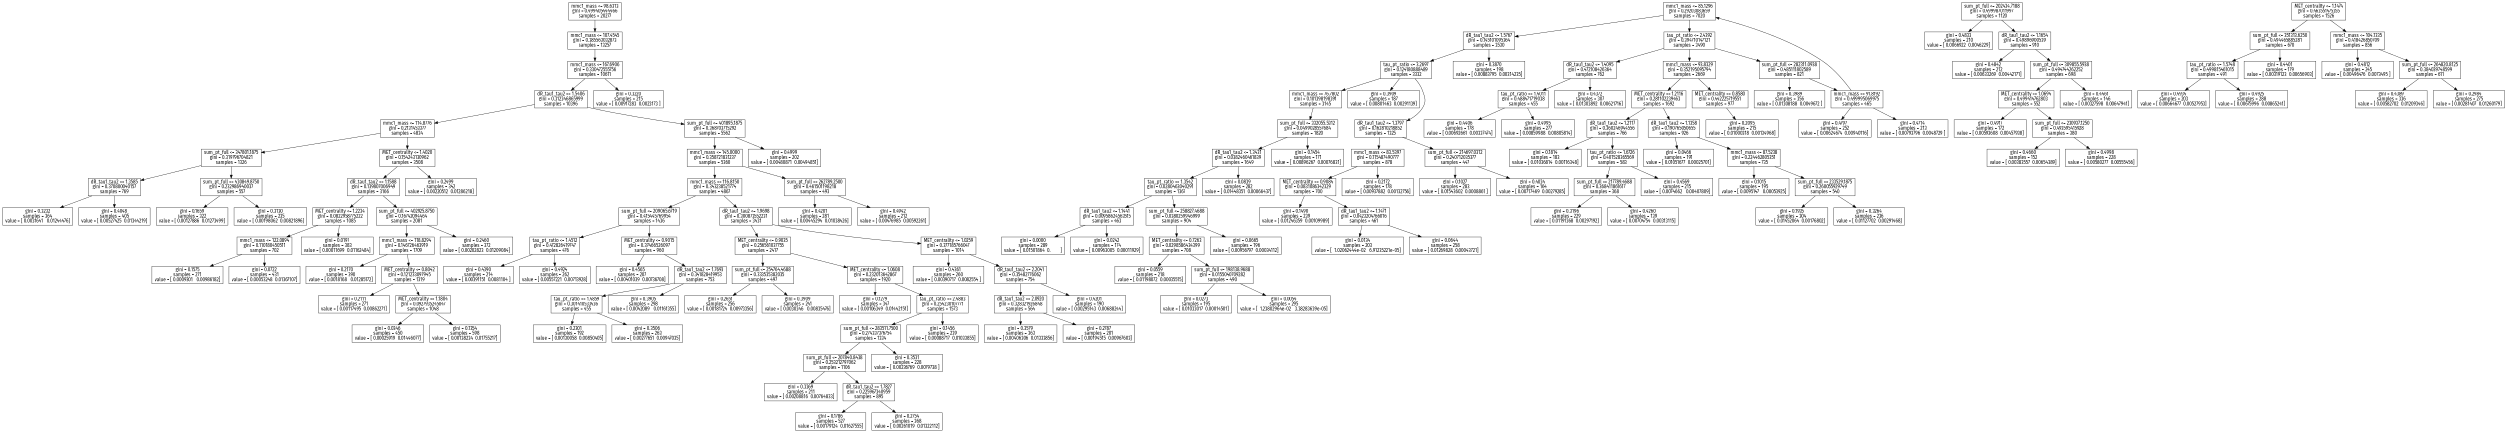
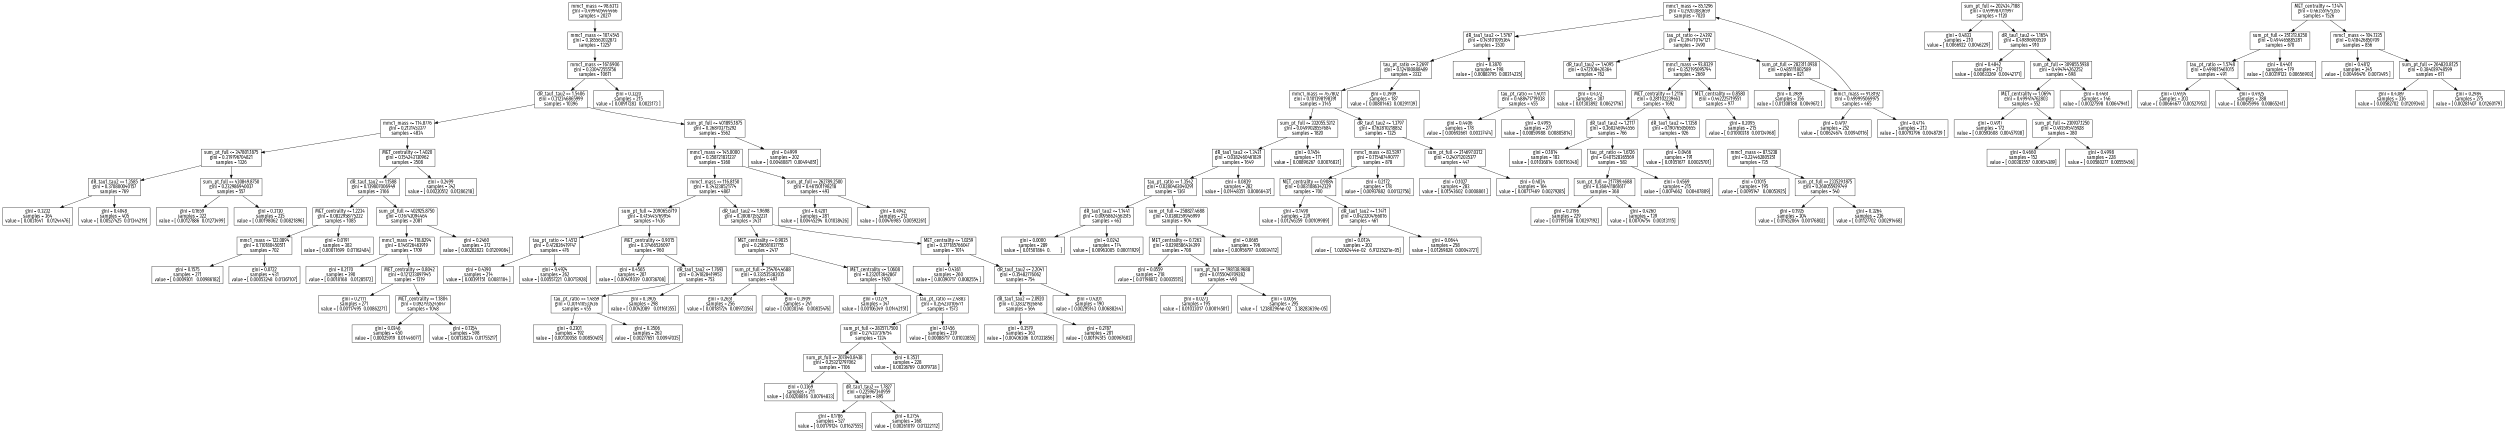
edge "dR_tau1_tau2 <= 1.4095 gini = 0.472108426364 samples = 762" -> "tau_pt_ratio <= 1.4011 gini = 0.488471719038 samples = 455": removed
edge "tau_pt_ratio <= 3.2697 gini = 0.124180888489 samples = 3332" -> "dR_tau1_tau2 <= 1.3797 gini = 0.162810218852 samples = 1325": now "mmc1_mass <= 76.7802 gini = 0.101398198391 samples = 3145" -> "dR_tau1_tau2 <= 1.3797 gini = 0.162810218852 samples = 1325"
edge "dR_tau1_tau2 <= 1.1358 gini = 0.190765050655 samples = 926" -> "mmc1_mass <= 87.5238 gini = 0.224462805351 samples = 735": removed
node "tau_pt_ratio <= 2.4883 gini = 0.254230107771 samples = 1573": label "tau_pt_ratio <= 2.4883 gini = 0.254230107771 samples = 1573" -> "tau_pt_ratio <= 2.4883 gini = 0.254230106771 samples = 1573"
